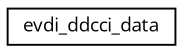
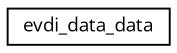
node "evdi_ddcci_data": label "evdi_ddcci_data" -> "evdi_data_data"
